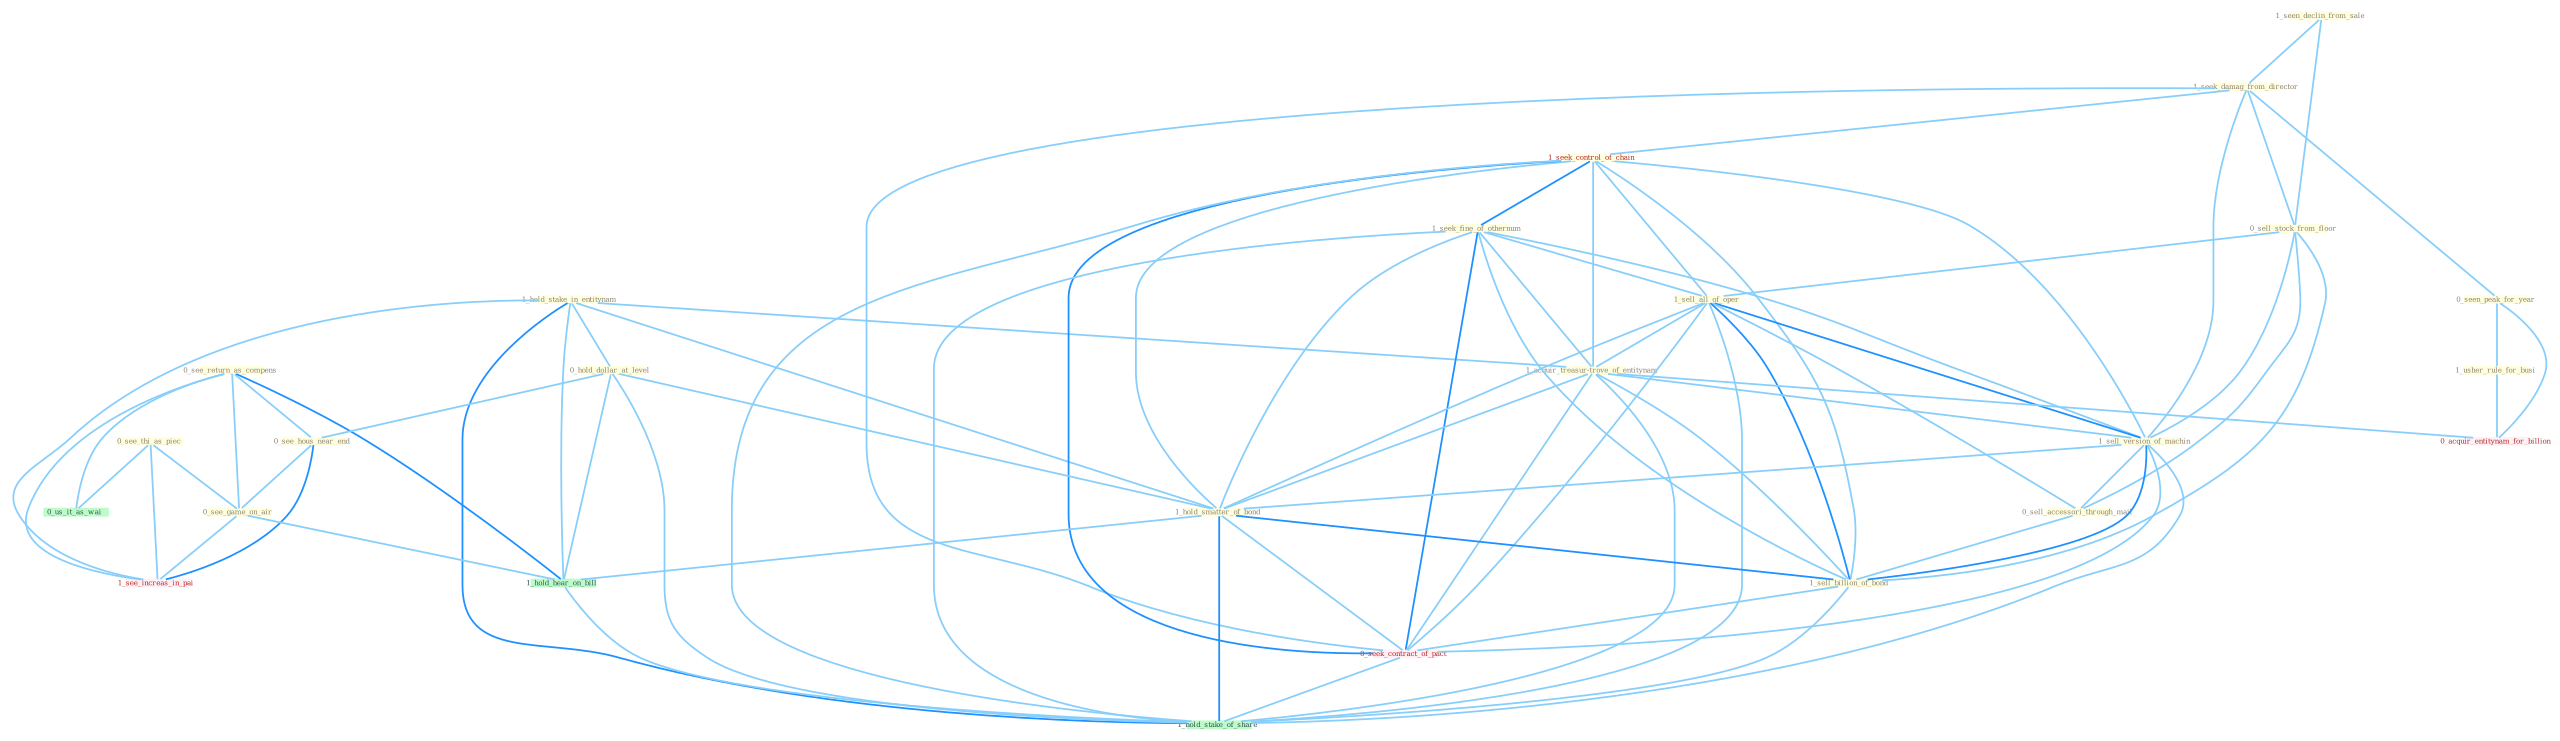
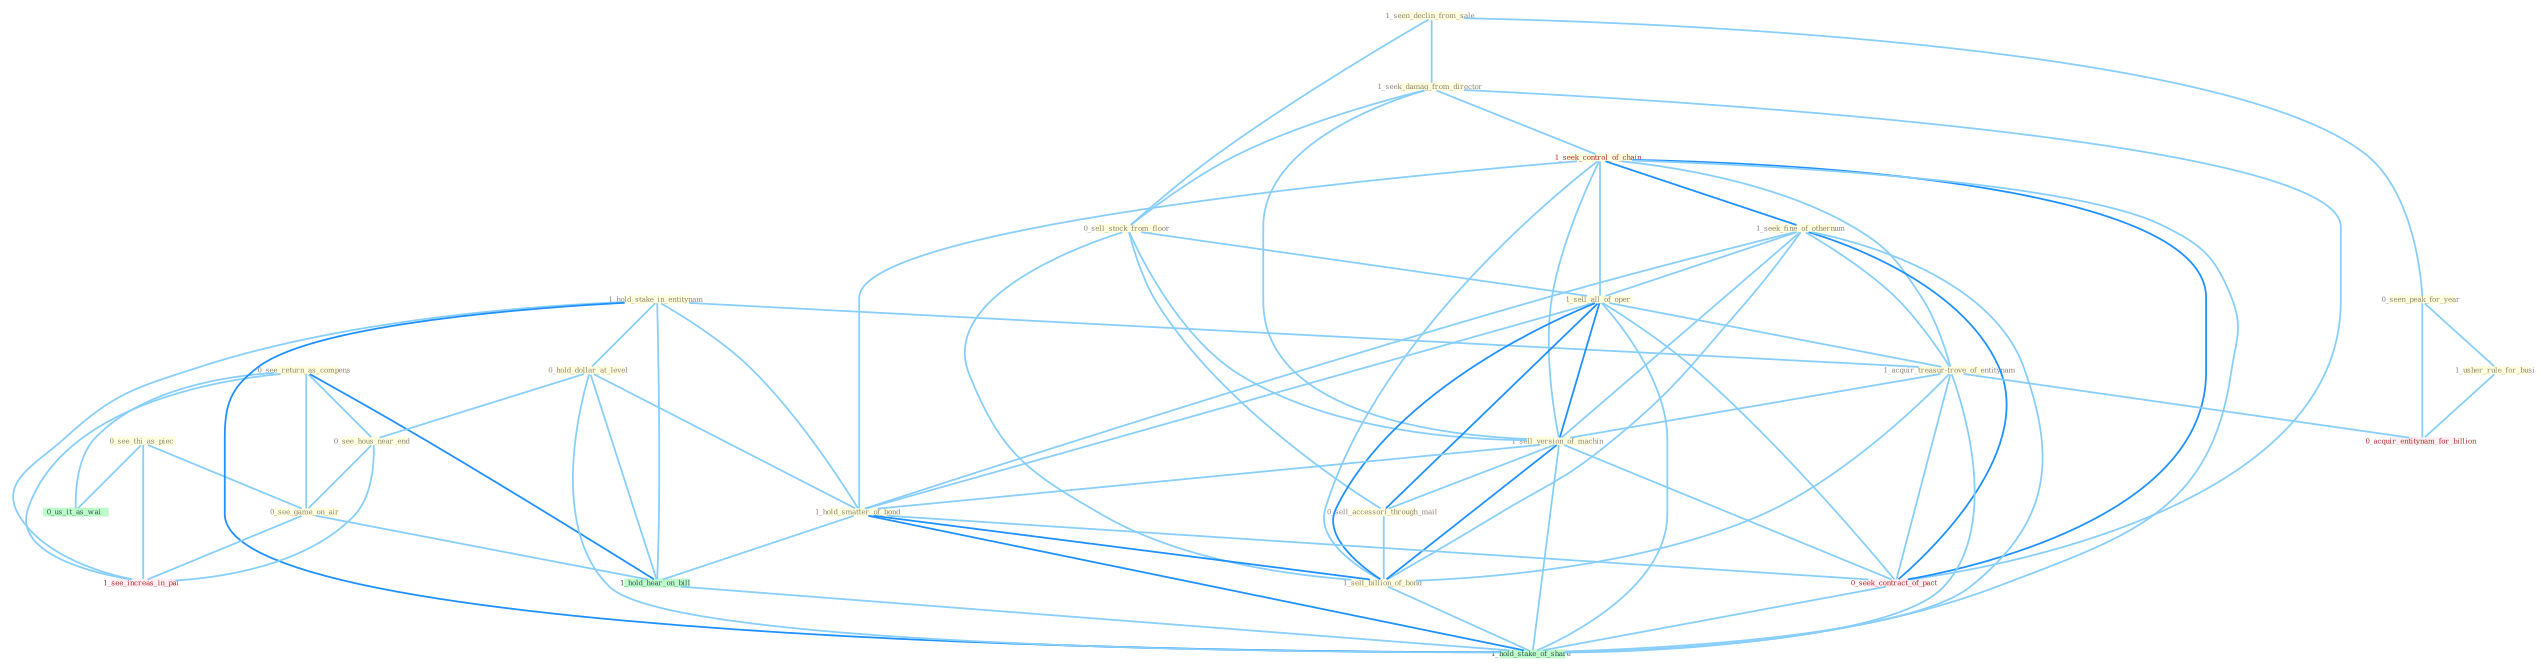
edge "1_seek_damag_from_director" -- "0_seen_peak_for_year": now "1_seen_declin_from_sale" -- "0_seen_peak_for_year"
edge "1_sell_all_of_oper" -- "0_sell_accessori_through_mail": color #87cefa -> #1e90ff
edge "1_acquir_treasur-trove_of_entitynam" -- "1_hold_smatter_of_bond": removed
edge "0_see_hous_near_end" -- "1_see_increas_in_pai": color #1e90ff -> #87cefa
edge "1_sell_billion_of_bond" -- "0_seek_contract_of_pact": removed
